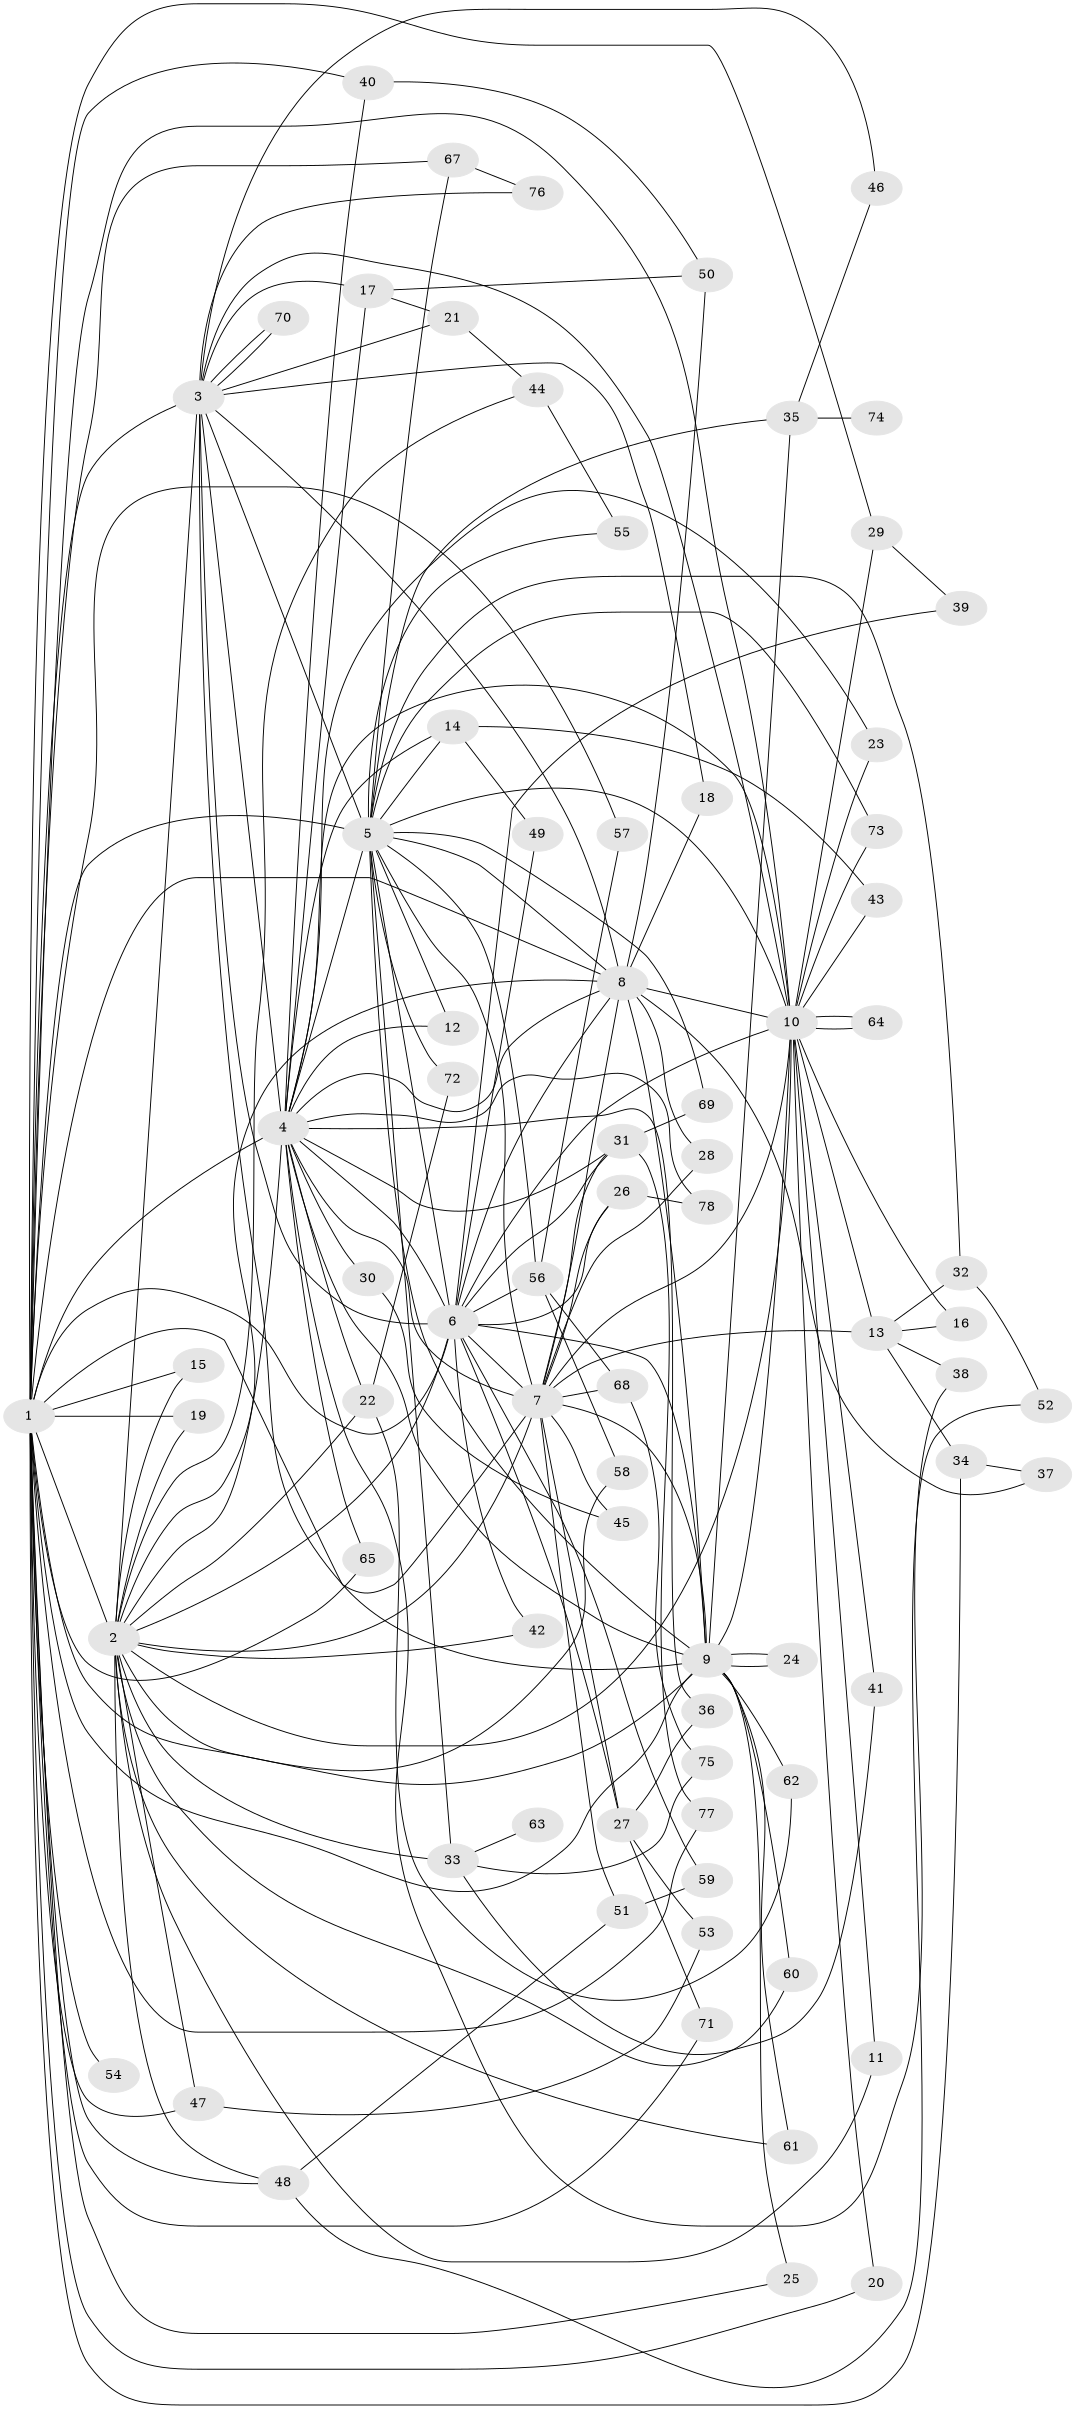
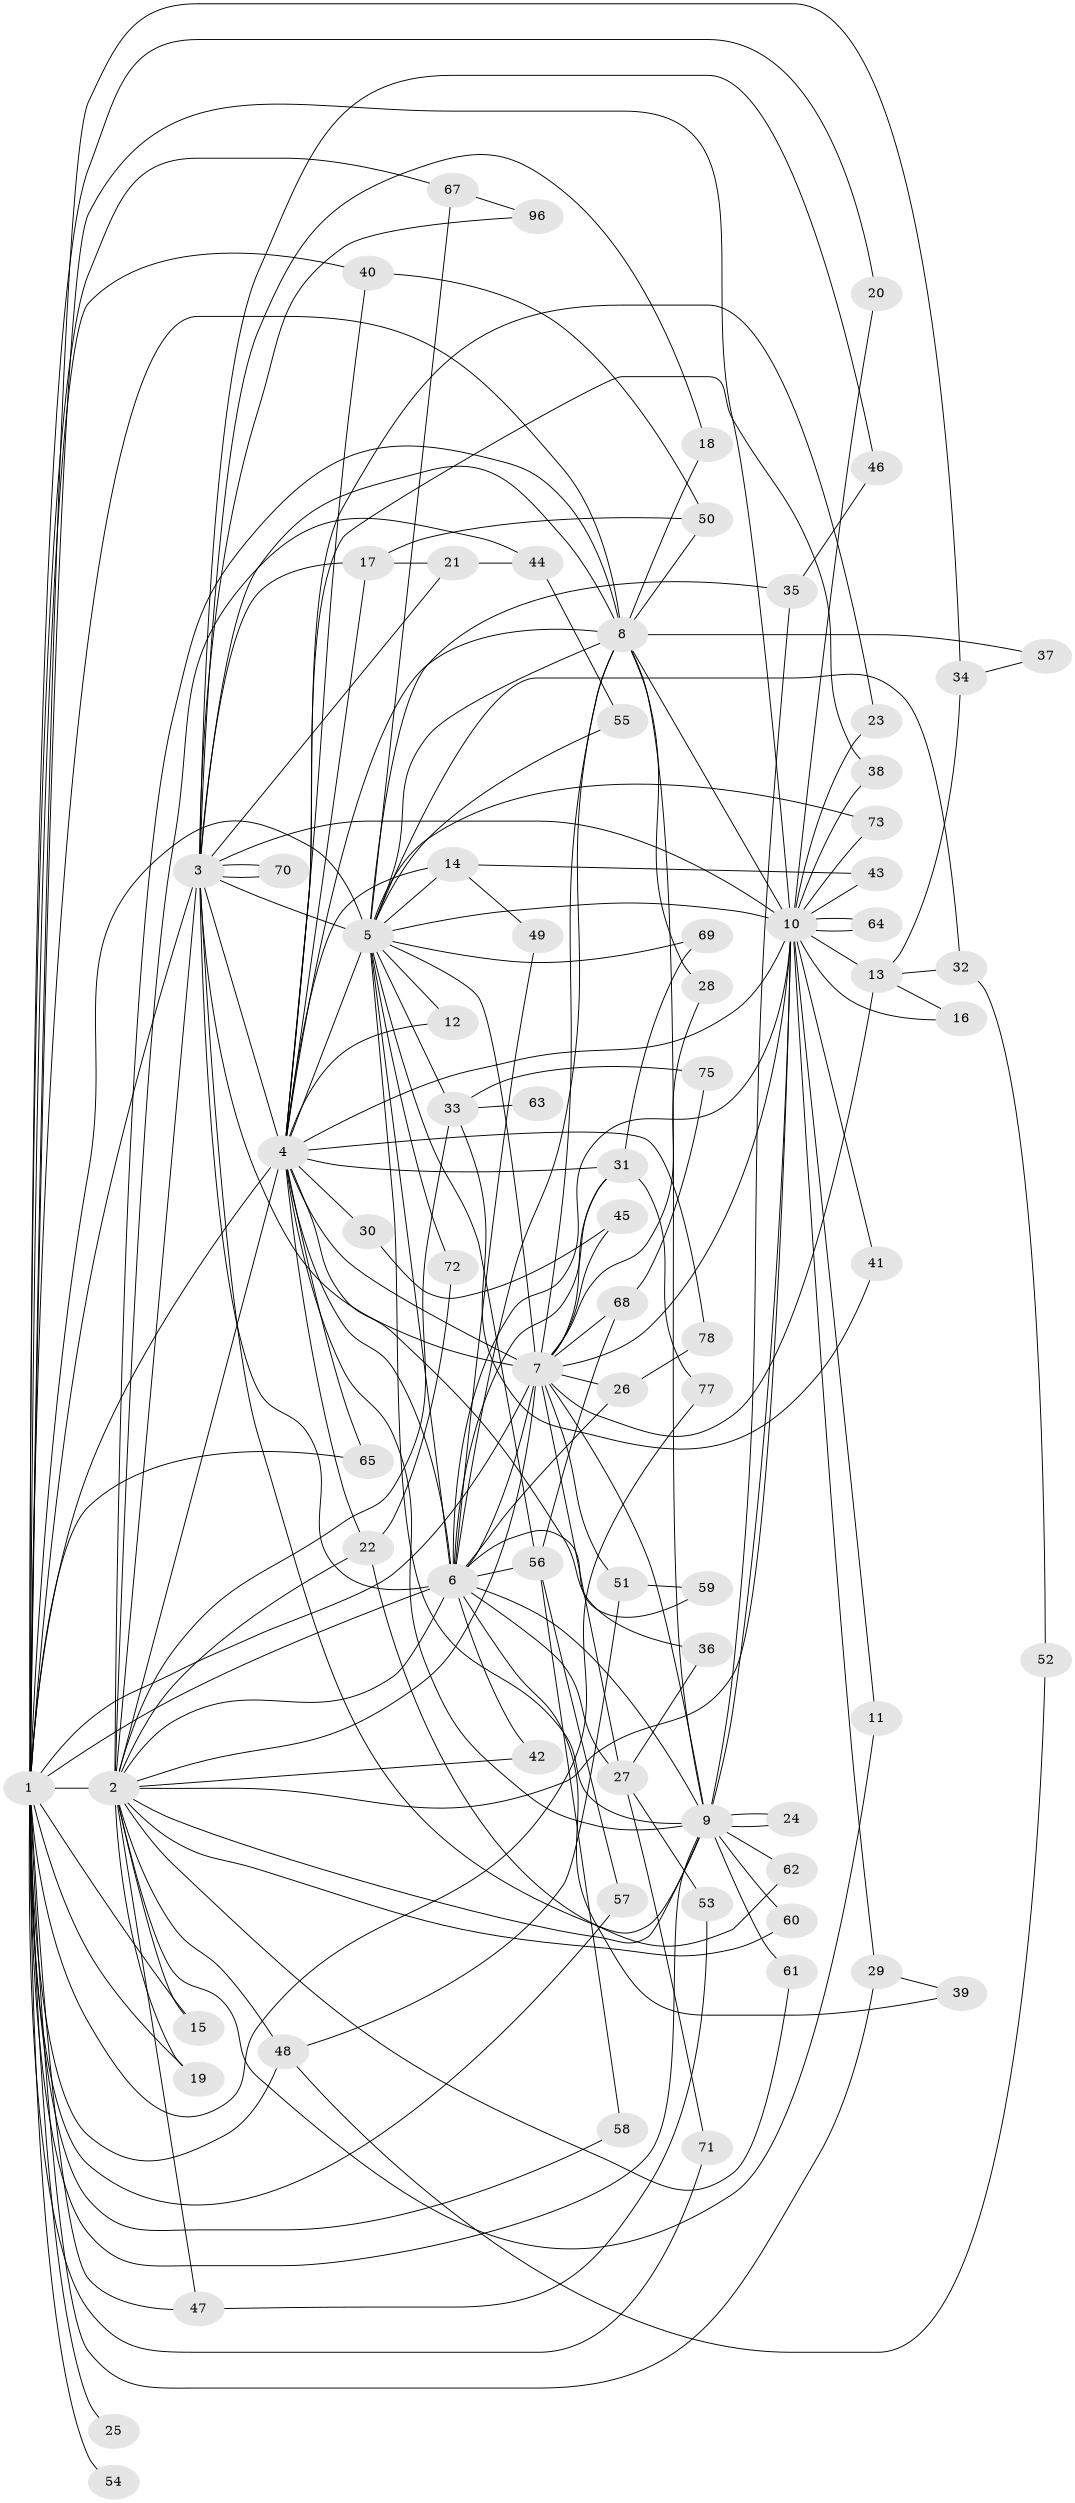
node "76": label "76" -> "96"
node "74": removed
edge "3" -- "7": added
edge "13" -- "38": now "10" -- "38"
edge "9" -- "25": removed
